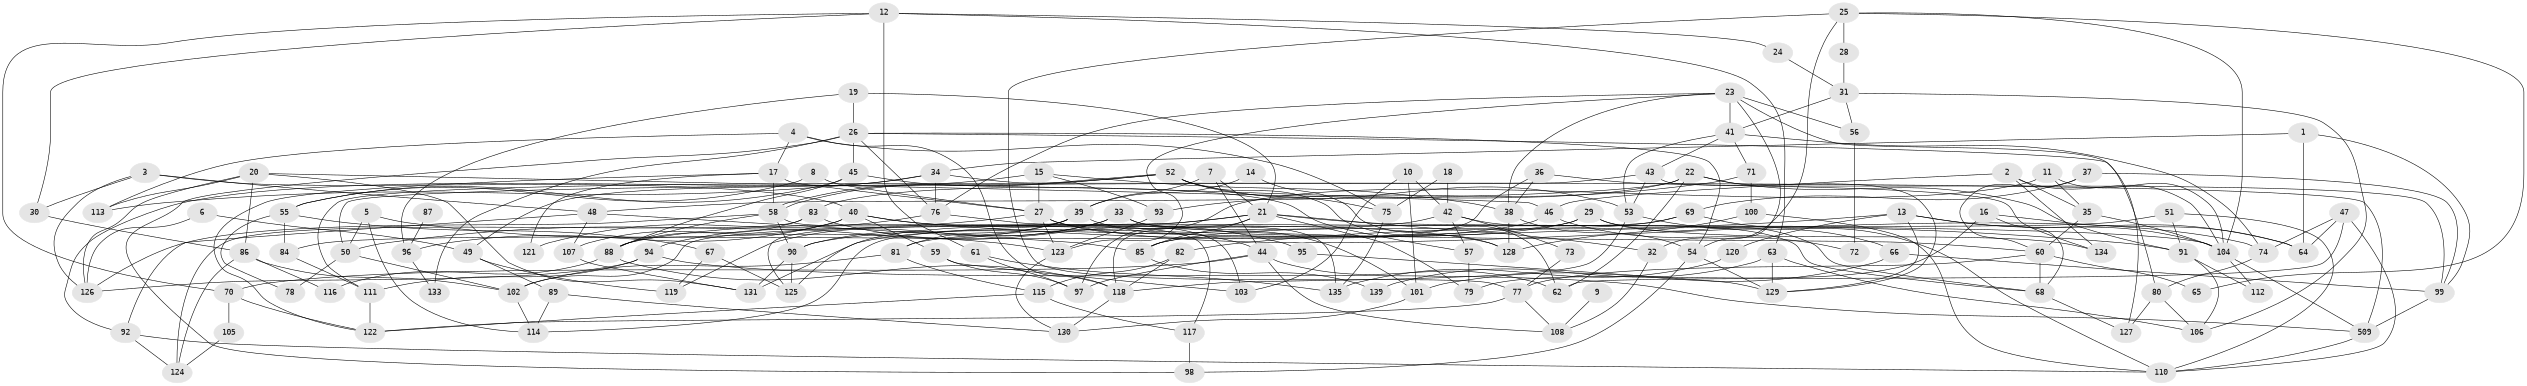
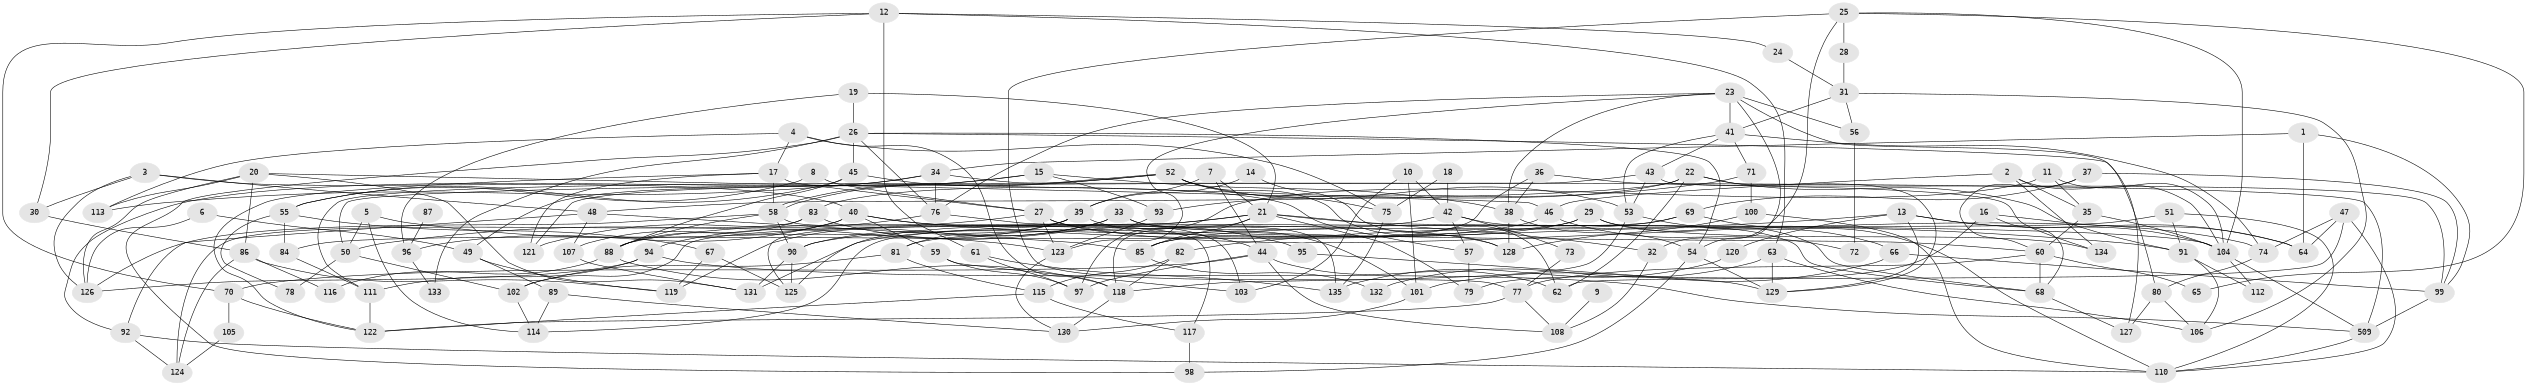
edge "15" -- "27": now "15" -- "121"
edge "86" -- "102": now "86" -- "119"
node "139": label "139" -> "132"
